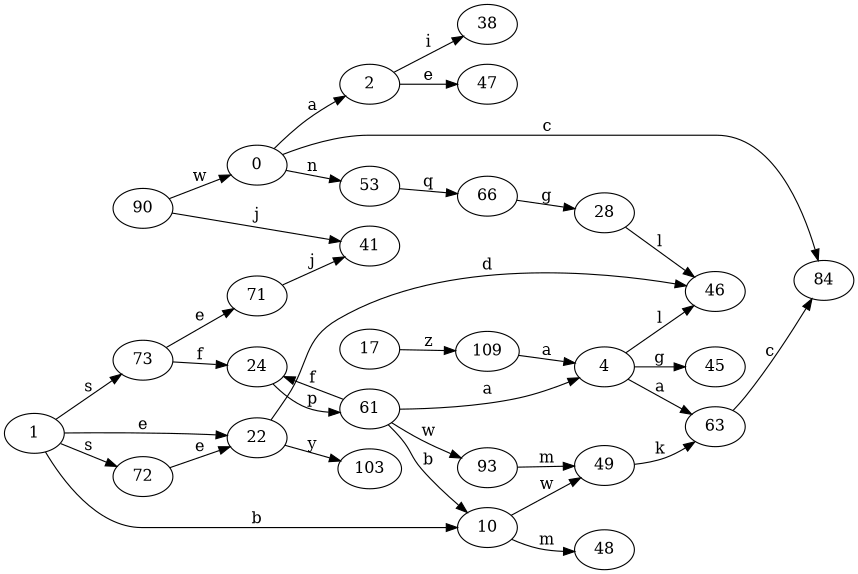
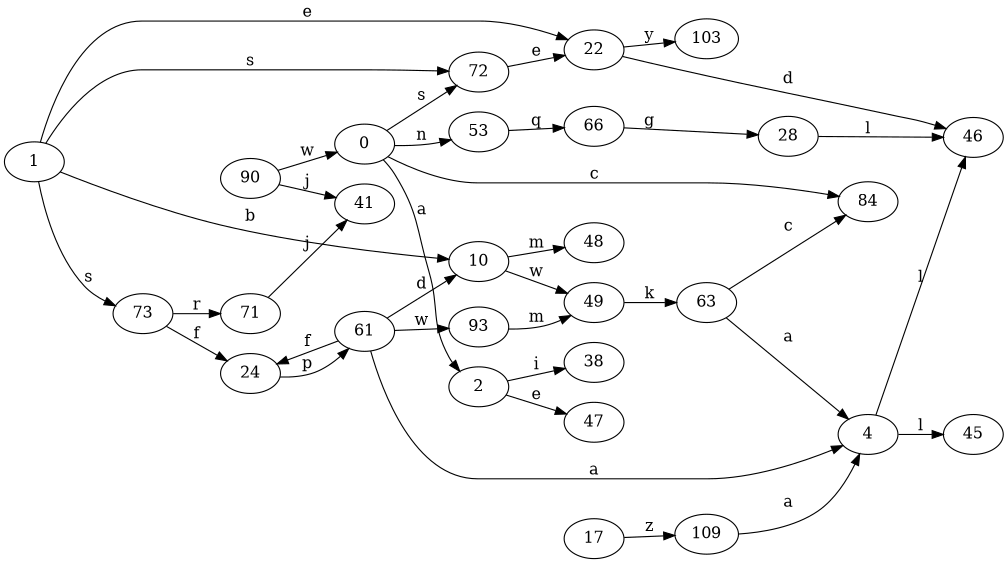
edge "0" -> "72": added, label "s"
edge "73" -> "71": label "e" -> "r"
edge "4" -> "45": label "g" -> "l"
edge "4" -> "63": reversed
edge "61" -> "10": label "b" -> "d"
